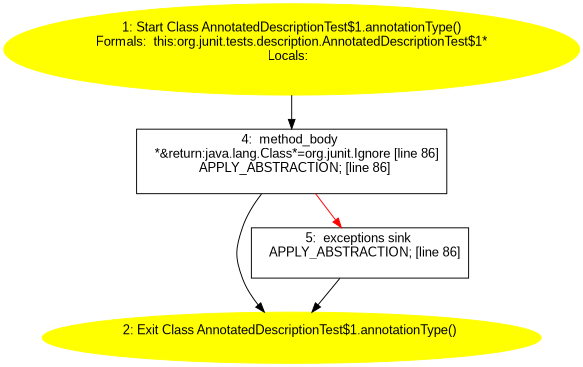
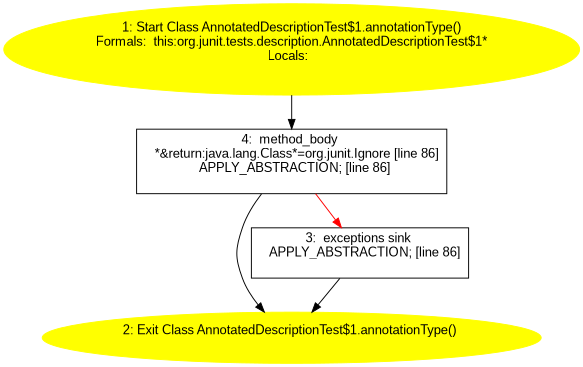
node "5:  exceptions sink APPLY_ABSTRACTION; [line 86]": label "5:  exceptions sink APPLY_ABSTRACTION; [line 86]" -> "3:  exceptions sink APPLY_ABSTRACTION; [line 86]"
